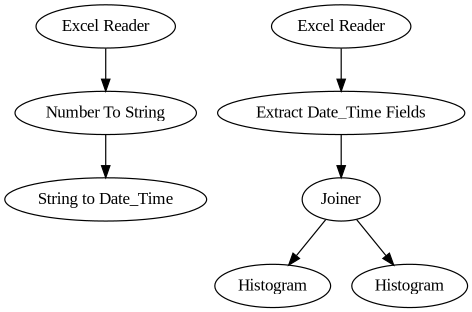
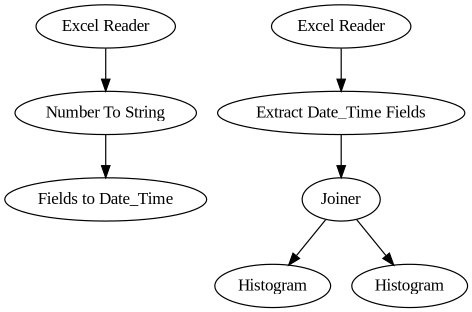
node "String to Date_Time": label "String to Date_Time" -> "Fields to Date_Time"
